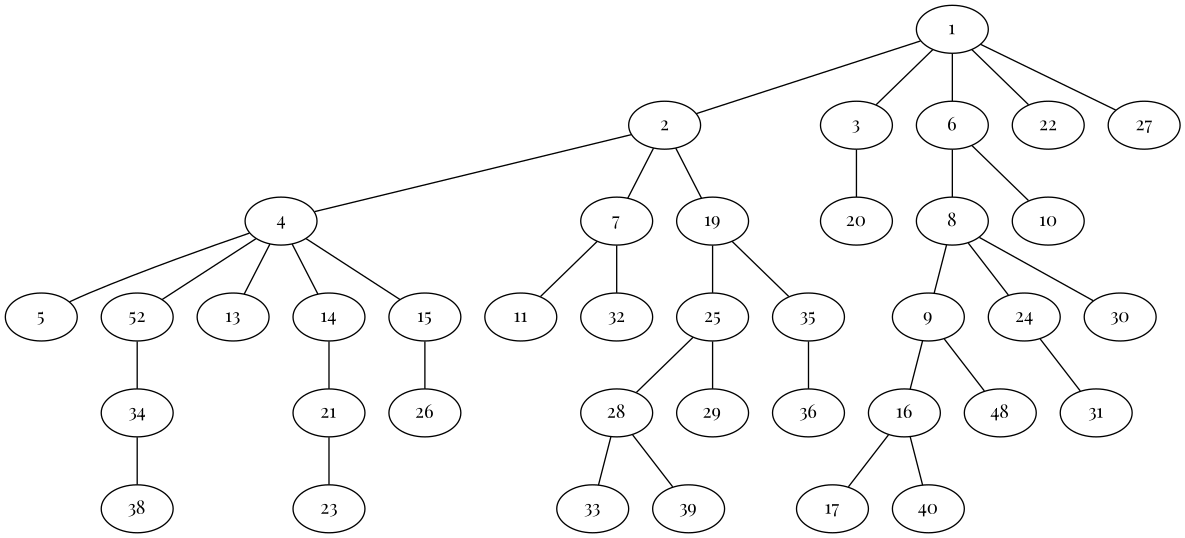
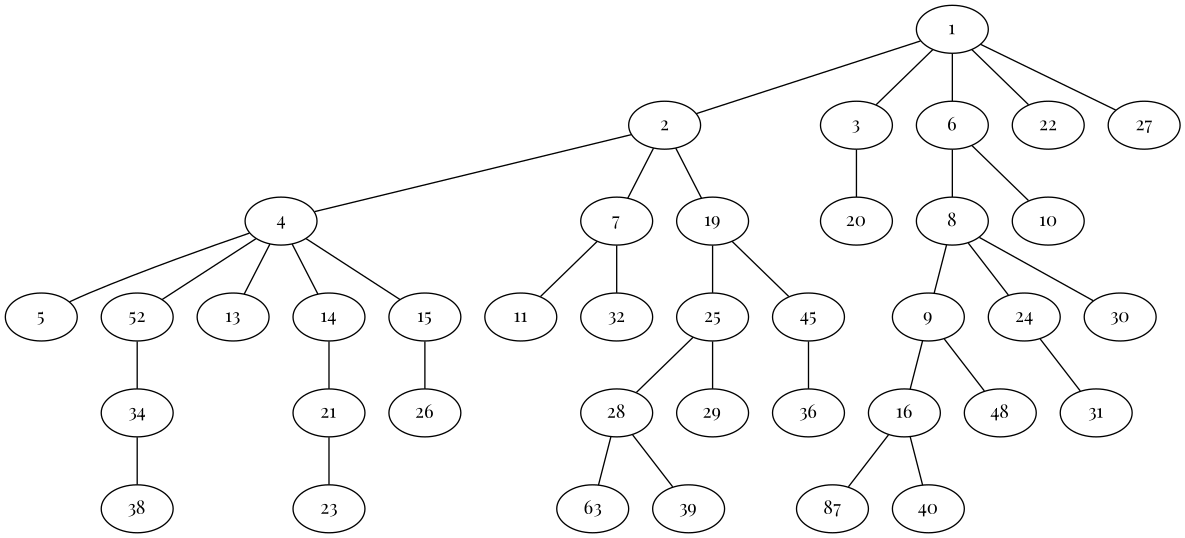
node "35": label "35" -> "45"
node "33": label "33" -> "63"
node "17": label "17" -> "87"
